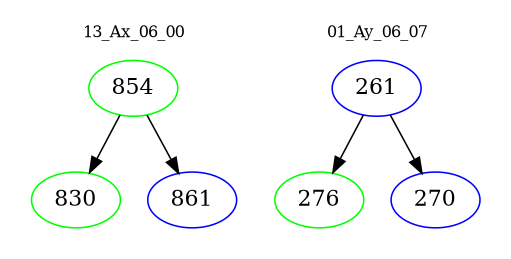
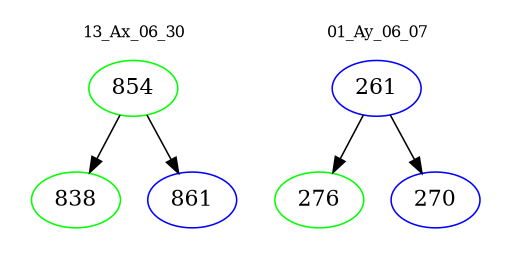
cluster "13_Ax_06_00": label "13_Ax_06_00" -> "13_Ax_06_30"
node "830": label "830" -> "838"
